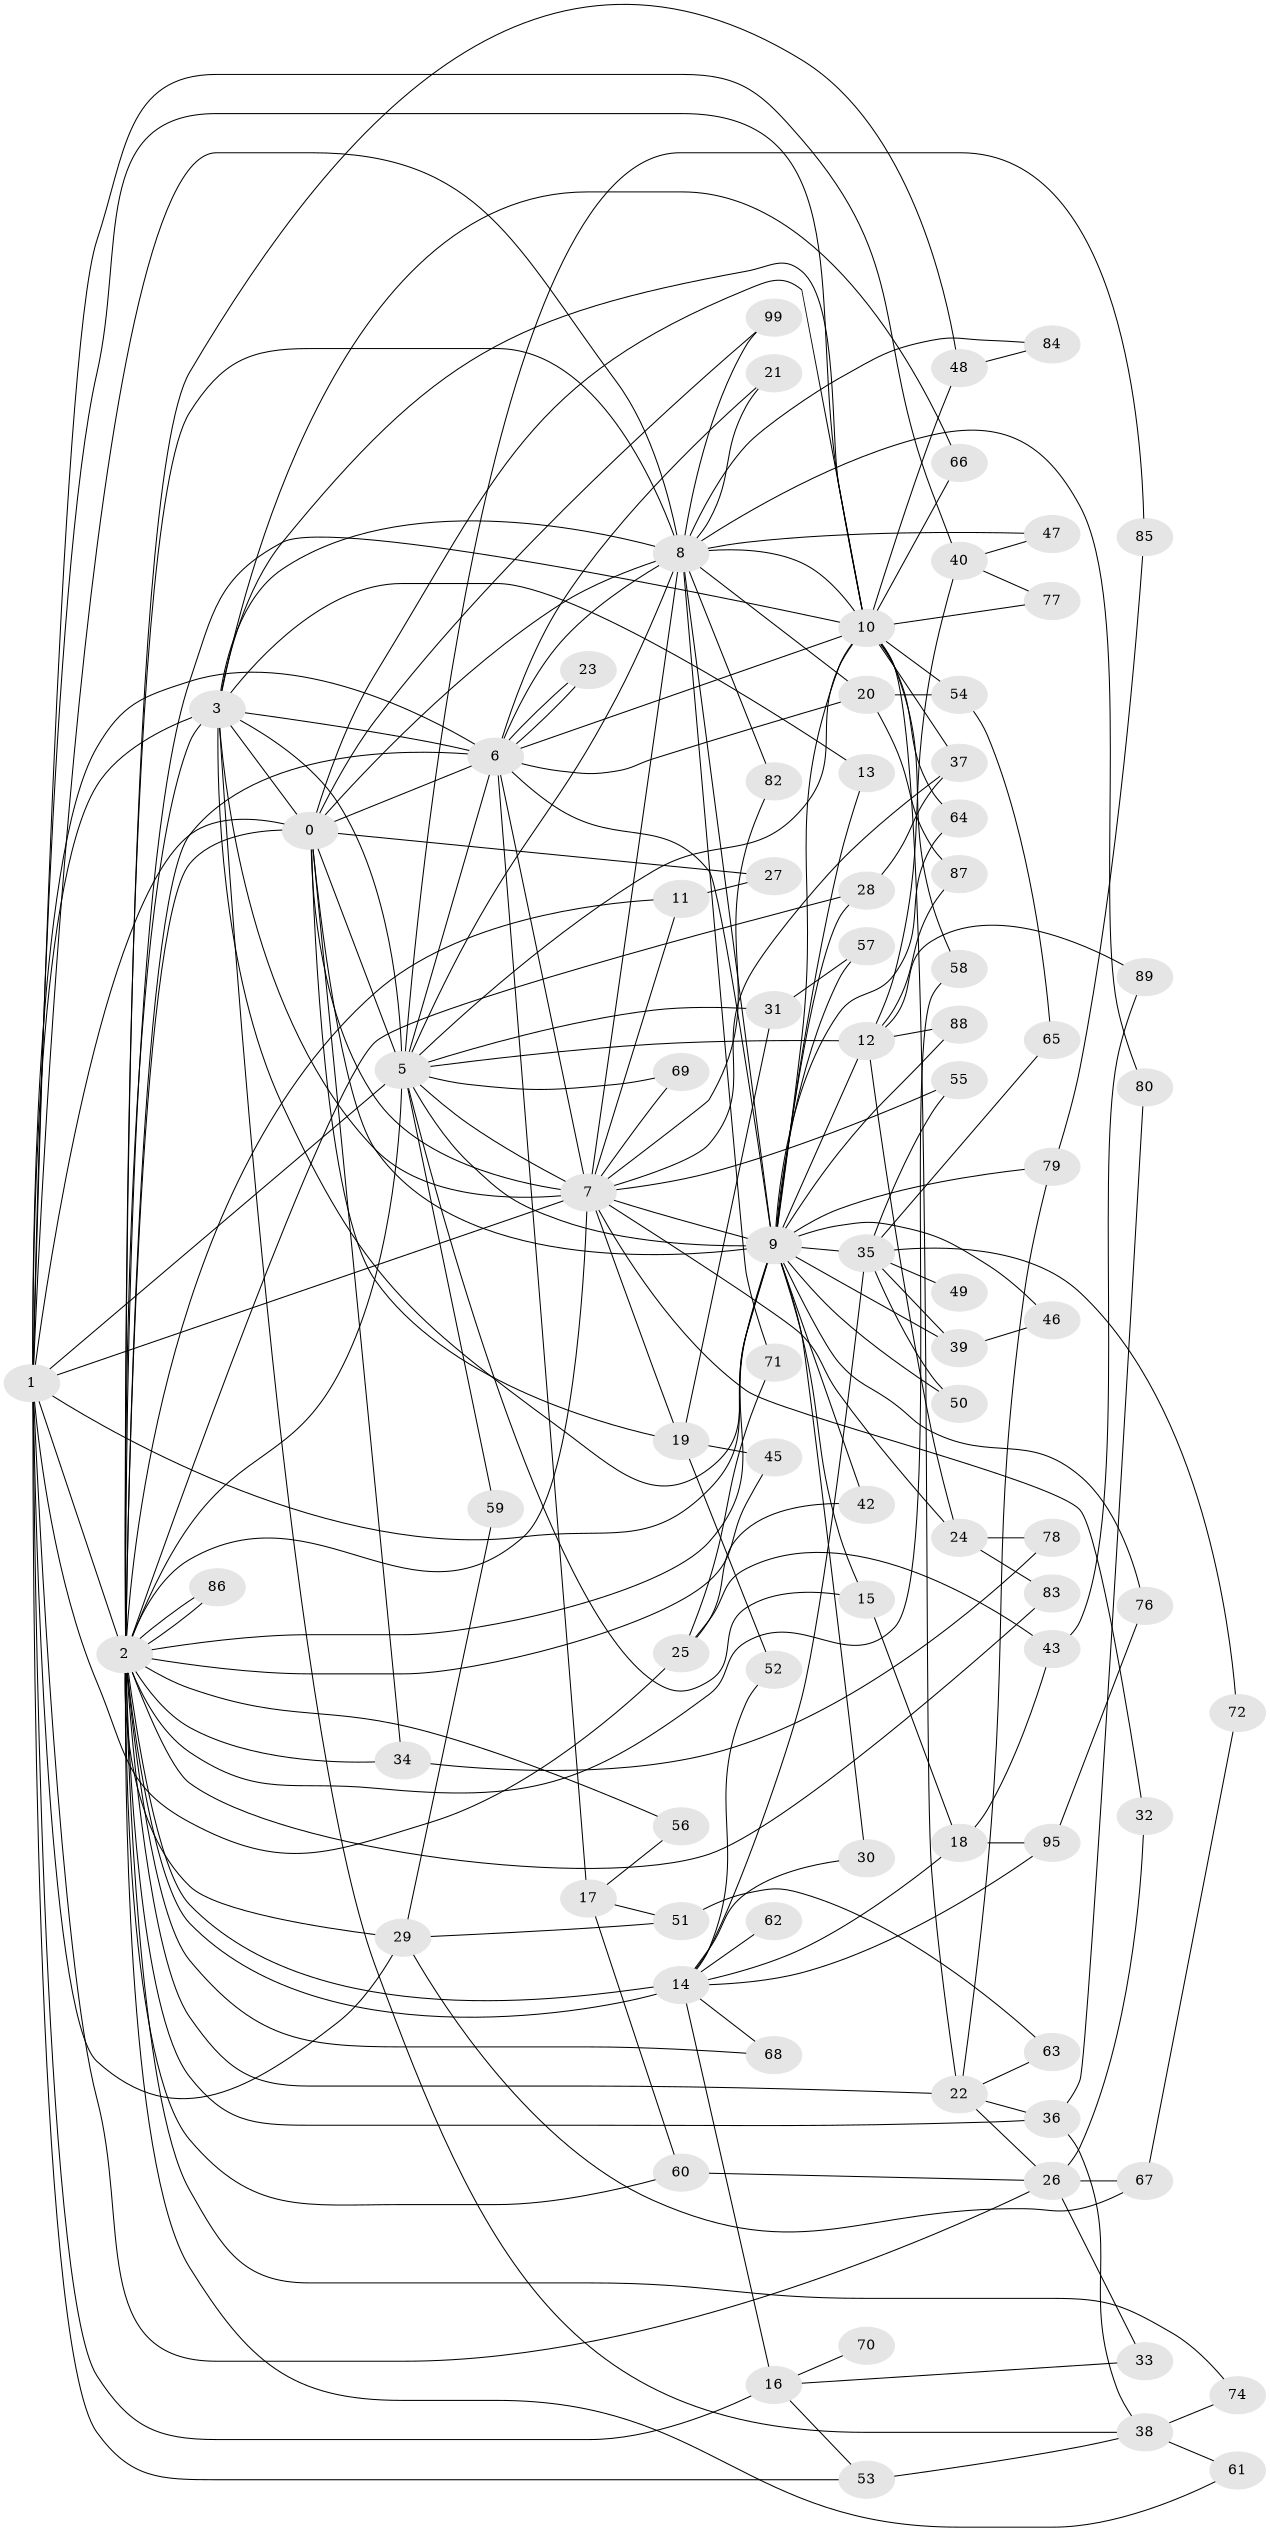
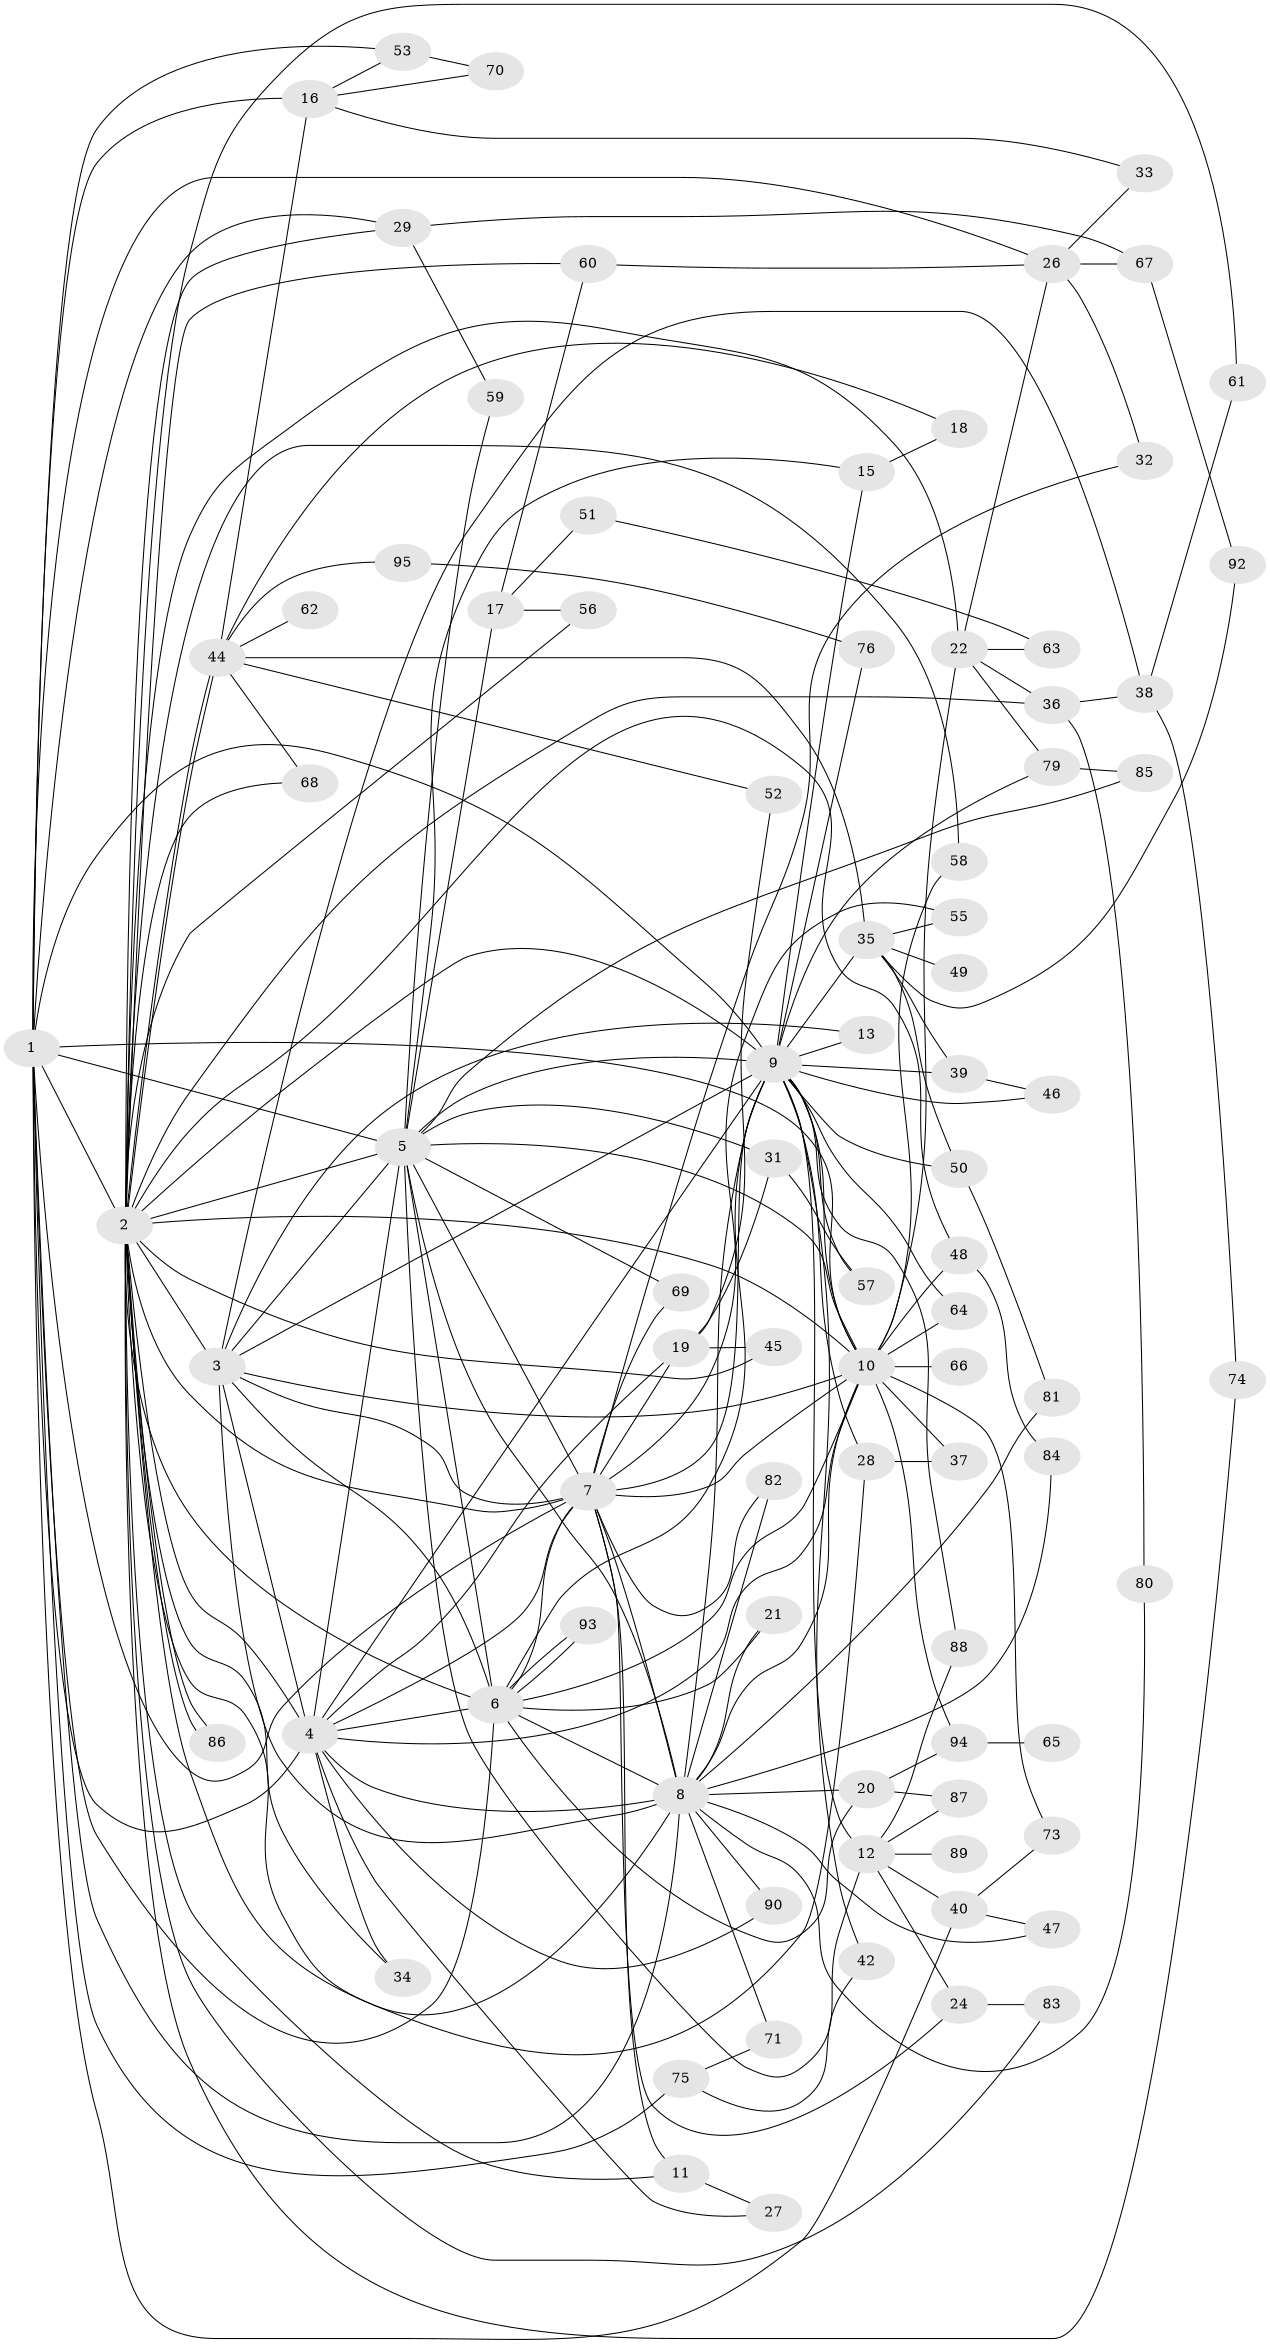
edge "66" -- "3": removed
node "99": label "99" -> "90"
node "77": label "77" -> "73"
node "23": label "23" -> "93"
node "54": label "54" -> "94"
node "0": label "0" -> "4"
edge "3" -- "1": removed
edge "37" -- "7": now "10" -- "7"
edge "65" -- "35": removed
edge "6" -- "17": now "5" -- "17"
node "81": added
node "78": removed
node "43": removed
node "25": label "25" -> "75"
node "72": label "72" -> "92"
edge "18" -- "95": removed
node "30": removed
edge "51" -- "29": removed
node "14": label "14" -> "44"
edge "38" -- "53": now "70" -- "53"
